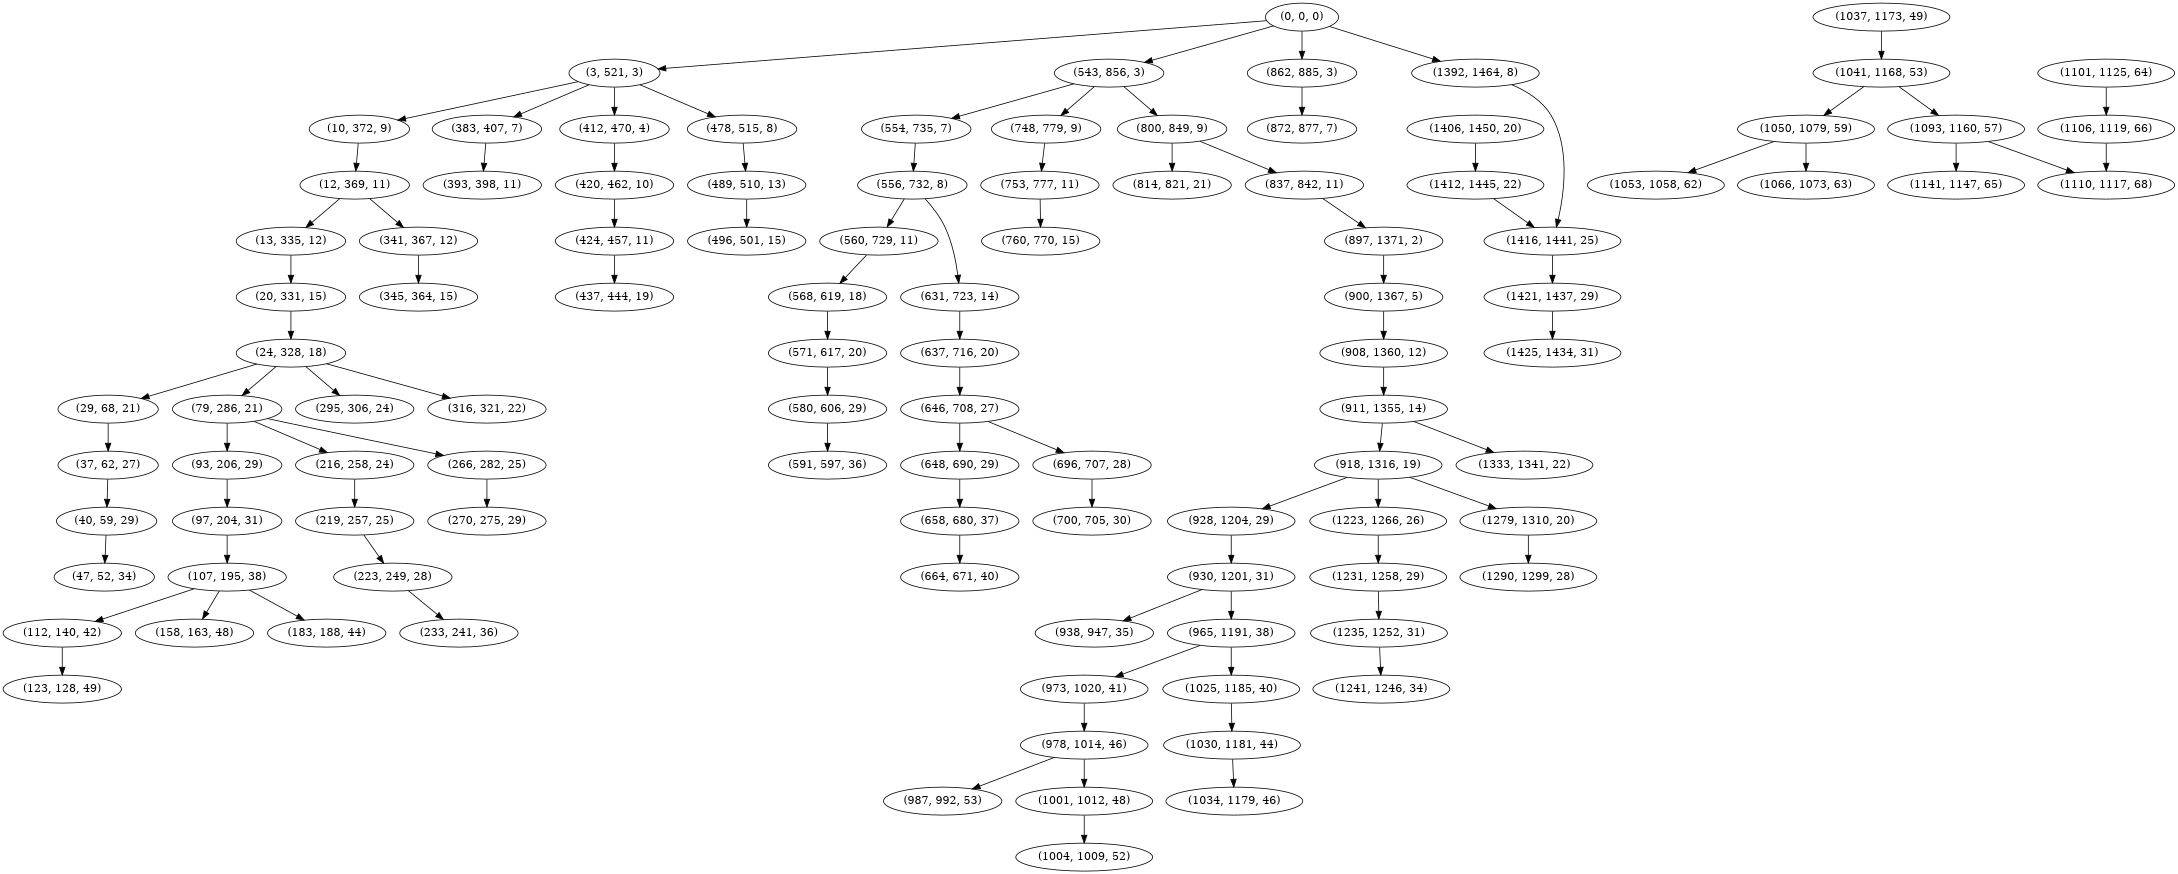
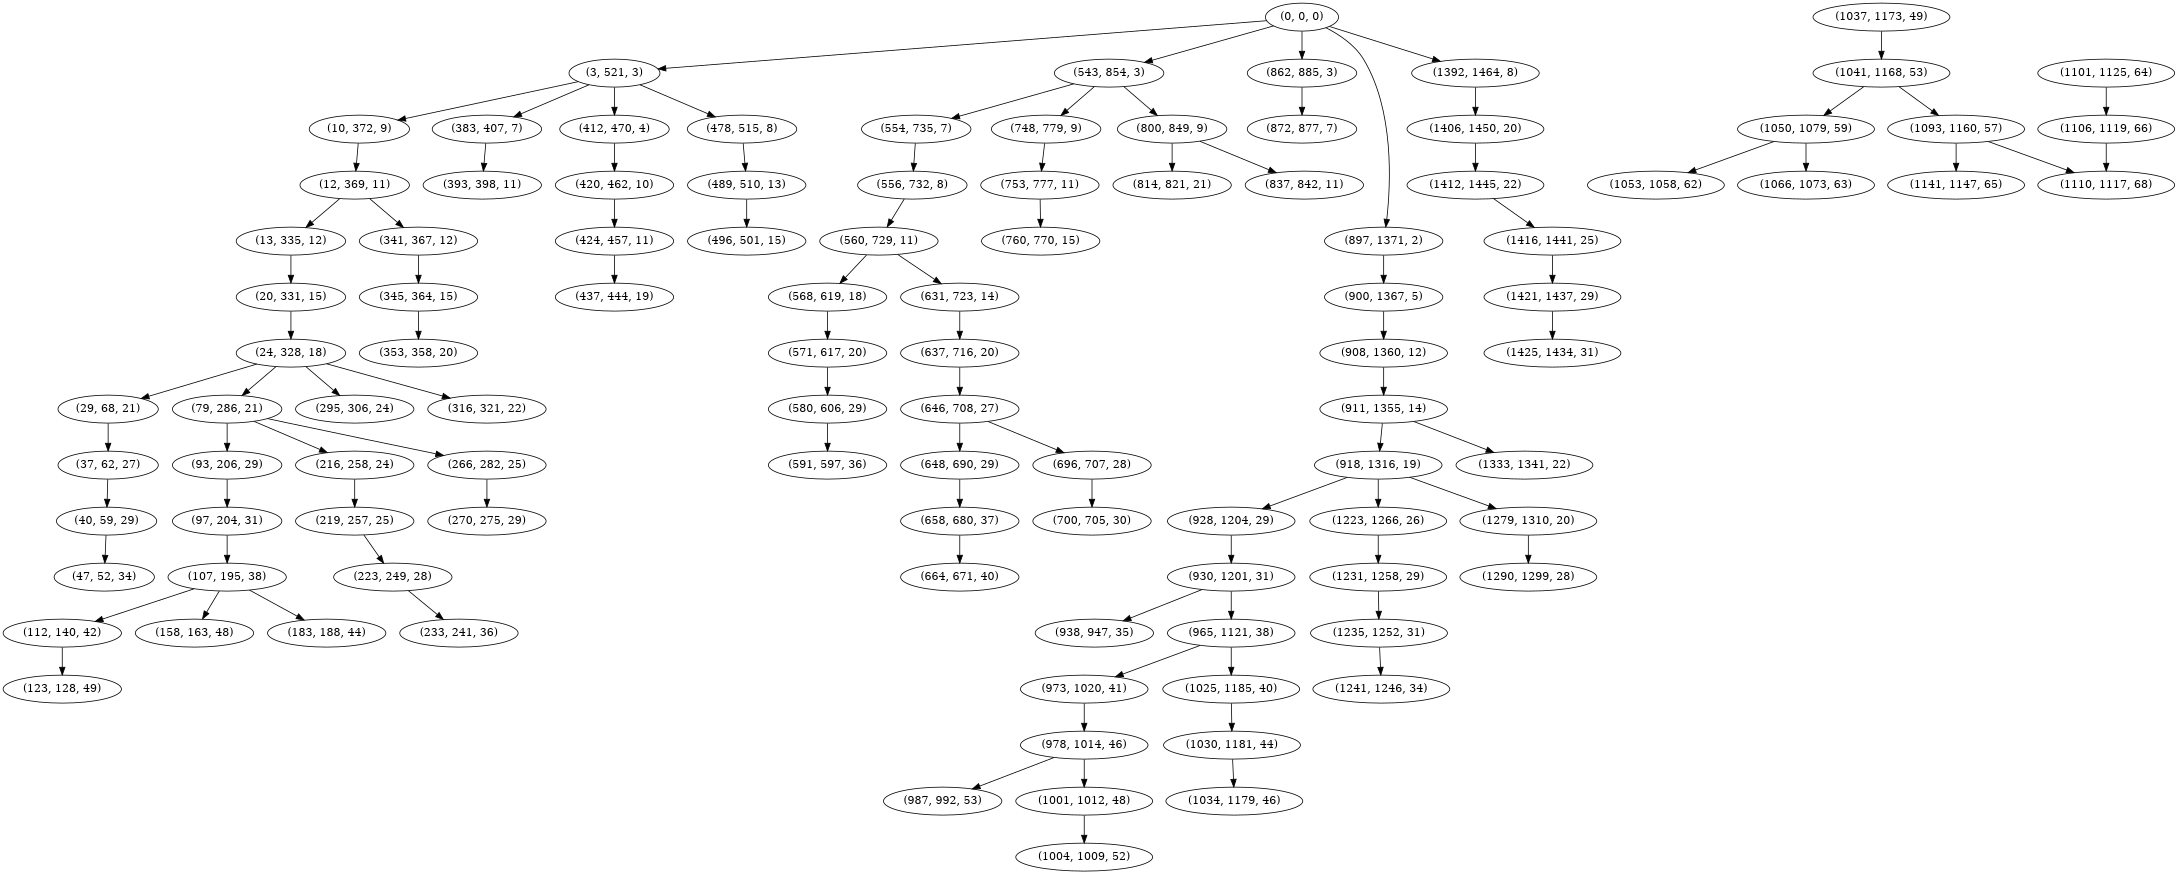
node "(543, 856, 3)": label "(543, 856, 3)" -> "(543, 854, 3)"
edge "(1392, 1464, 8)" -> "(1416, 1441, 25)": now "(1392, 1464, 8)" -> "(1406, 1450, 20)"
edge "(837, 842, 11)" -> "(897, 1371, 2)": now "(0, 0, 0)" -> "(897, 1371, 2)"
edge "(556, 732, 8)" -> "(631, 723, 14)": now "(560, 729, 11)" -> "(631, 723, 14)"
node "(353, 358, 20)": added
node "(965, 1191, 38)": label "(965, 1191, 38)" -> "(965, 1121, 38)"
